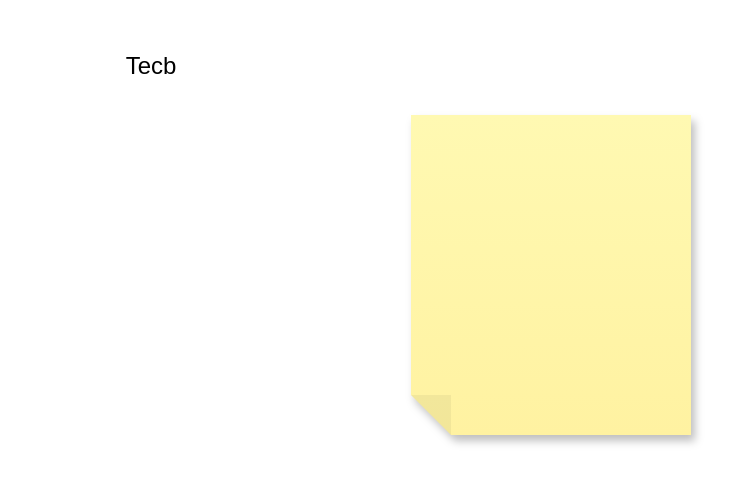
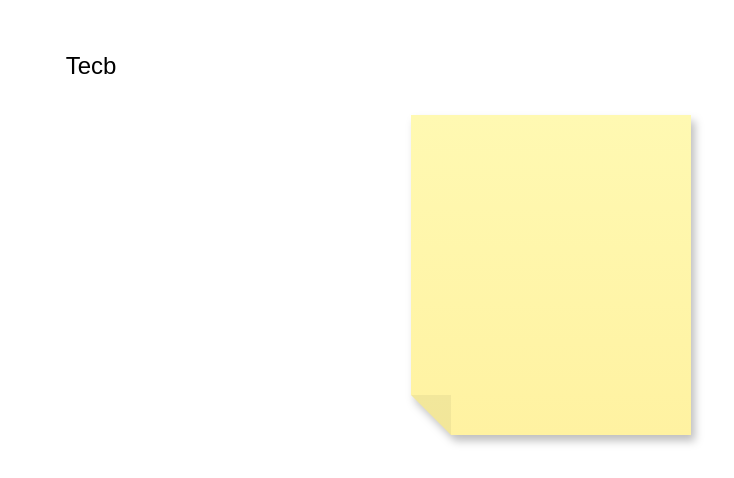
node "Tecb": moved (151, 81) -> (91, 81)
